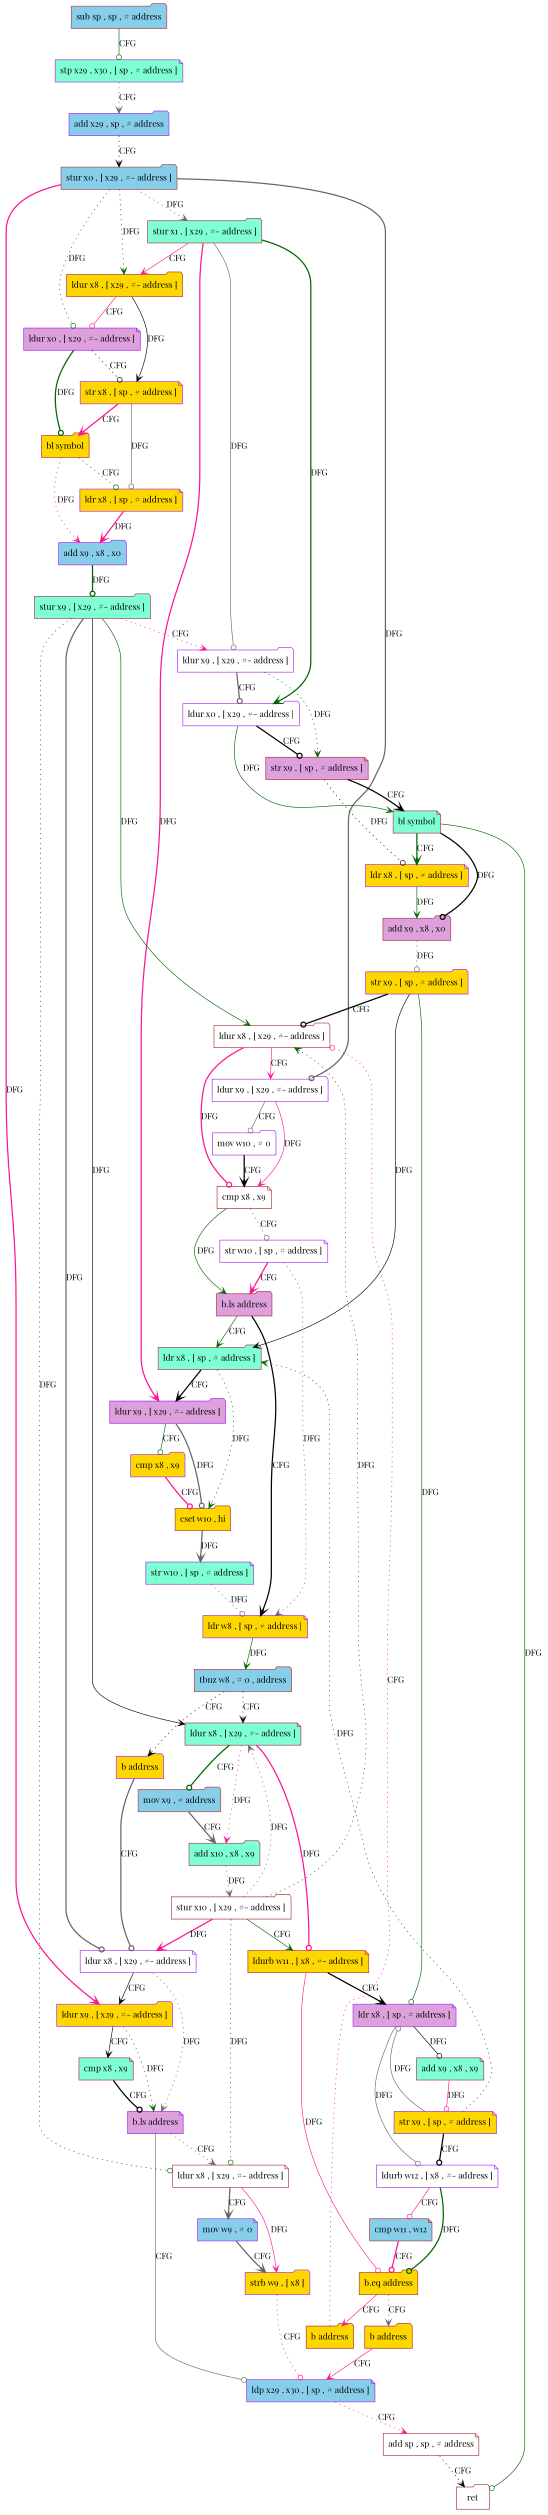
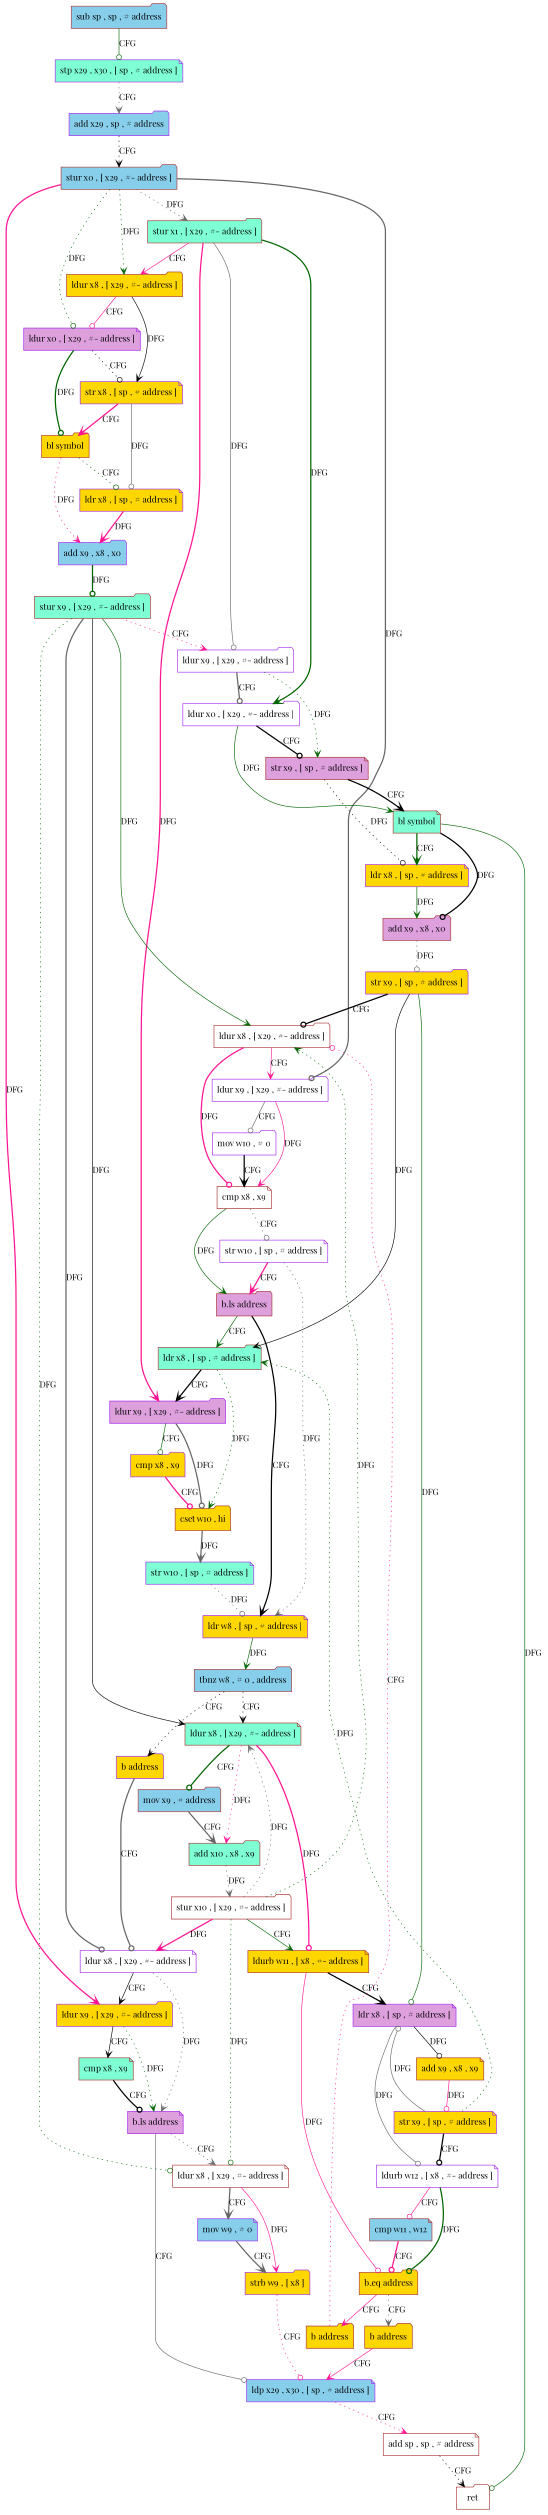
node "add x9 , x8 , x9": fillcolor aquamarine -> gold
